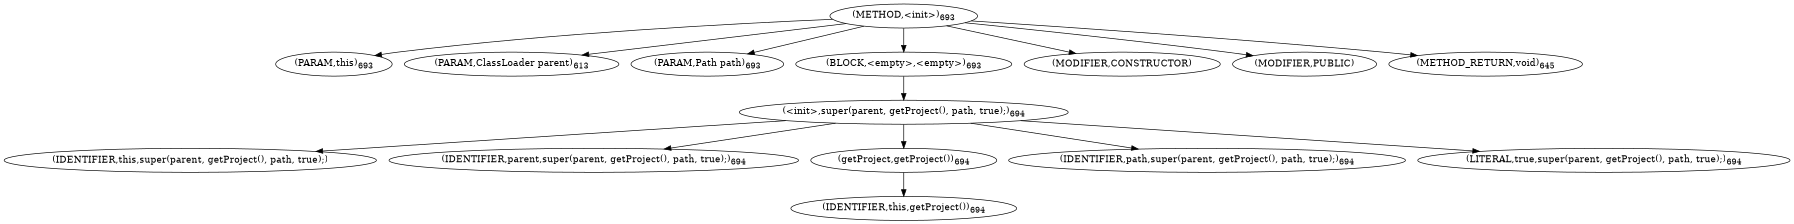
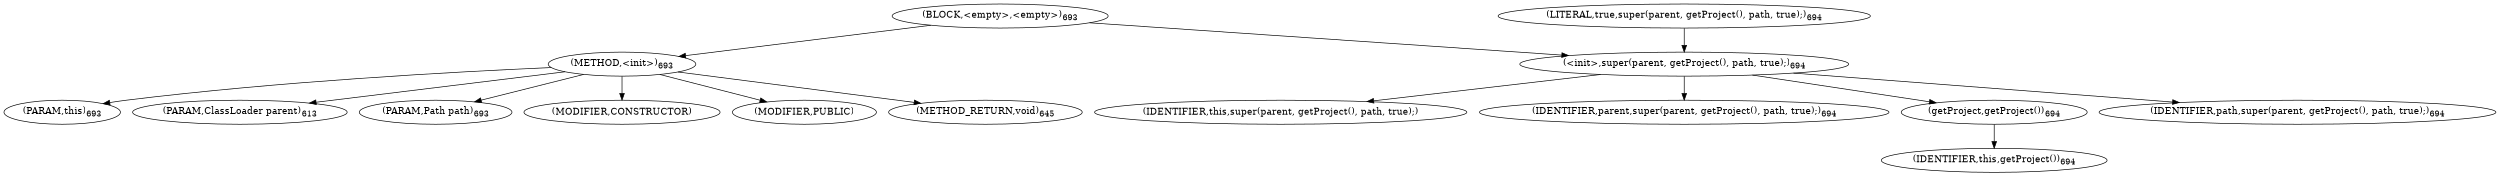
edge "(METHOD,<init>)" -> "(BLOCK,<empty>,<empty>)": reversed
edge "(<init>,super(parent, getProject(), path, true);)" -> "(LITERAL,true,super(parent, getProject(), path, true);)": reversed
